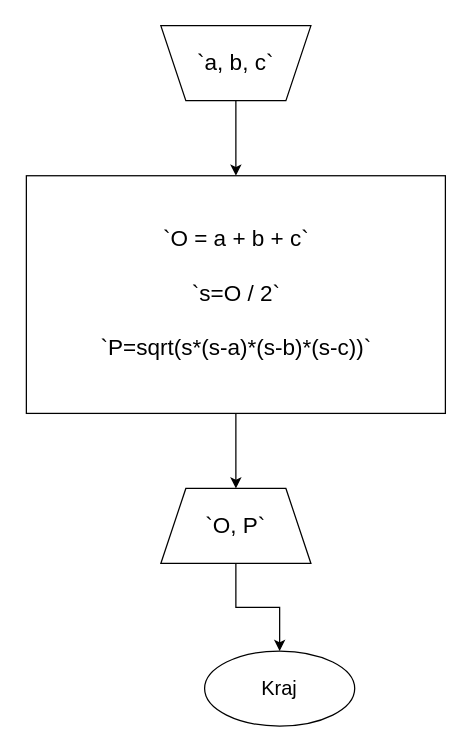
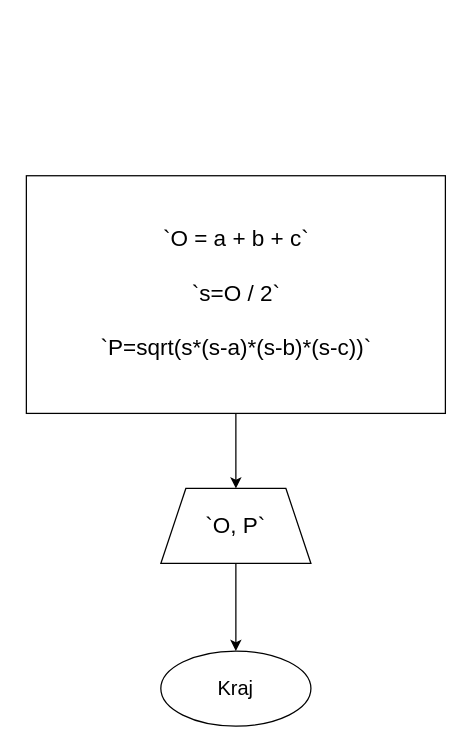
node "`a, b, c`": removed
edge "`a, b, c`" -> "`O = a + b + c``s=O / 2``P=sqrt(s*(s-a)*(s-b)*(s-c))`": removed
node "Kraj": moved (279, 688) -> (236, 688)
